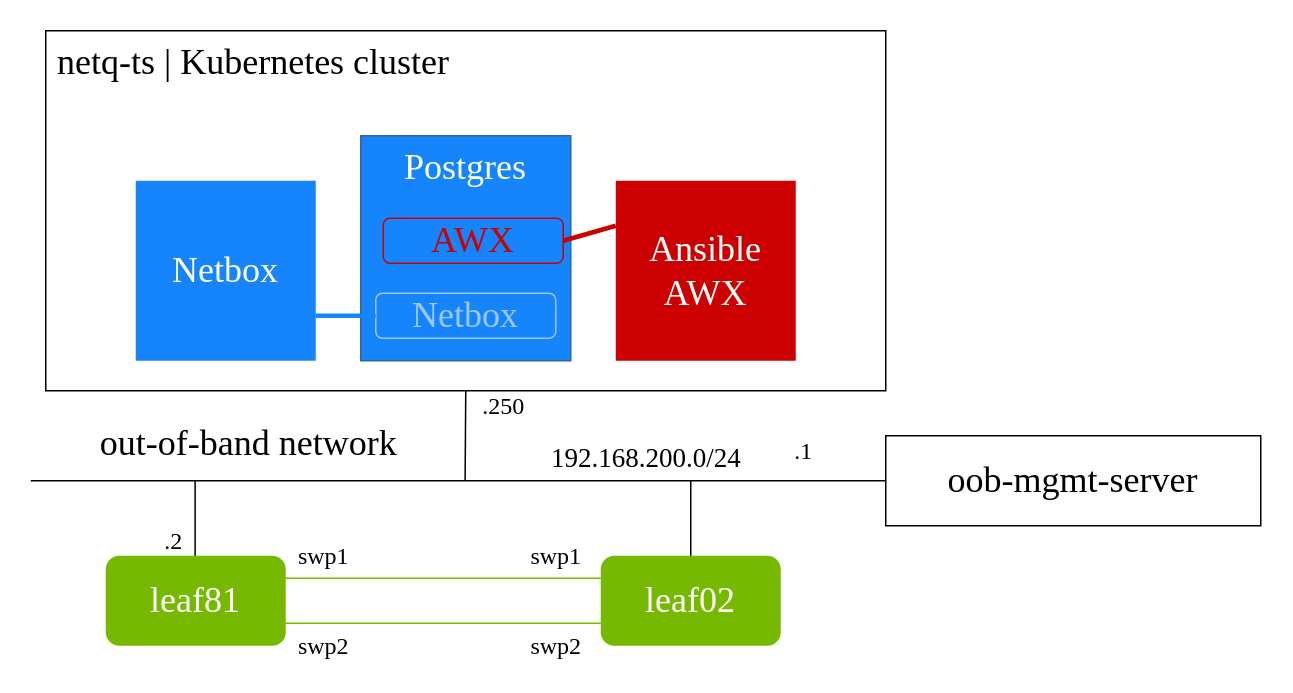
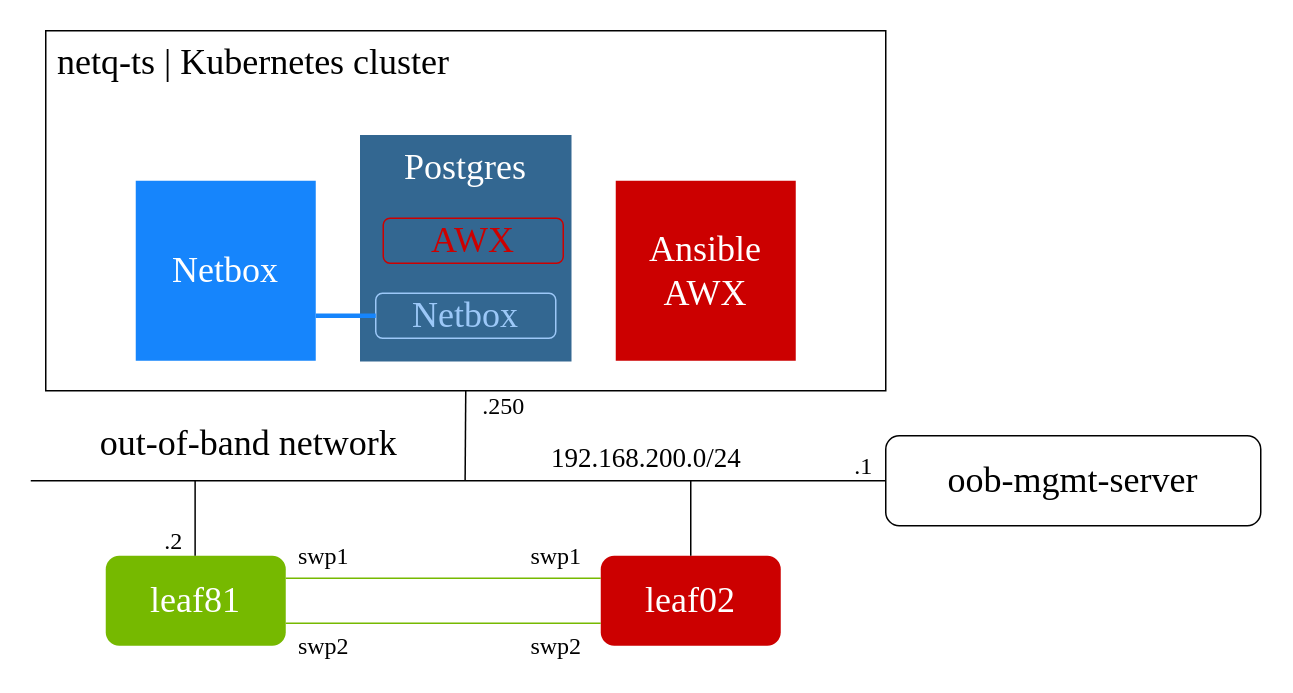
edge "AWX" -- "Ansible AWX": removed
node "Postgres": fillcolor #1685fc -> #336791
node ".1": moved (803, 451) -> (863, 466)
node "oob-mgmt-server": shape rectangle -> rounded rectangle
node "leaf02": fillcolor #76b900 -> #cc0000
